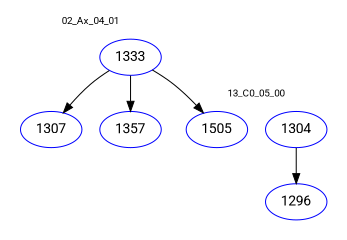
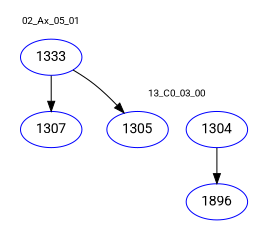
cluster "02_Ax_04_01": label "02_Ax_04_01" -> "02_Ax_05_01"
cluster "13_C0_05_00": label "13_C0_05_00" -> "13_C0_03_00"
node "1357": removed
node "1505": label "1505" -> "1305"
node "1296": label "1296" -> "1896"
